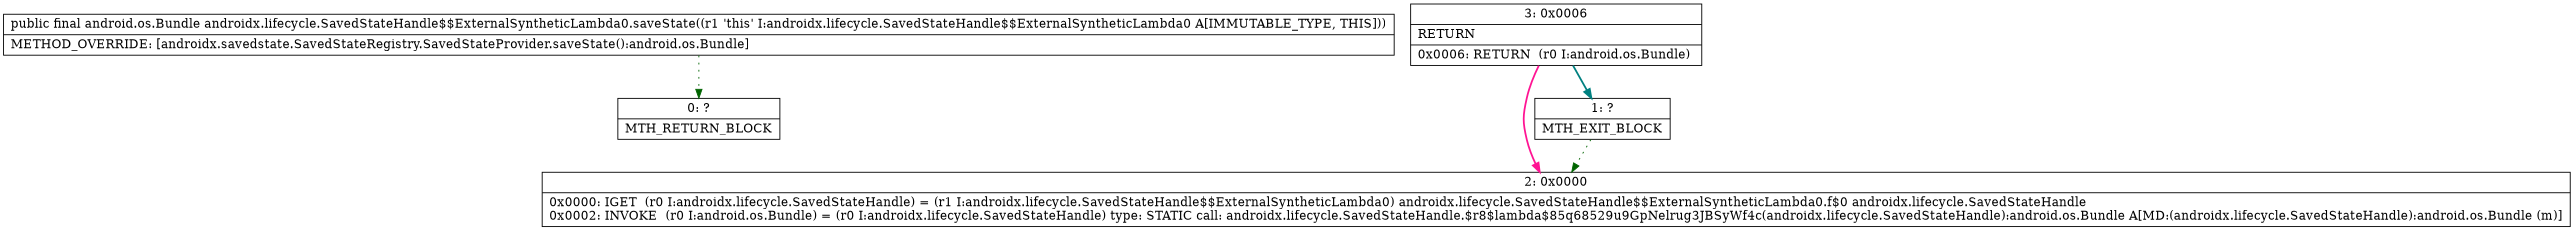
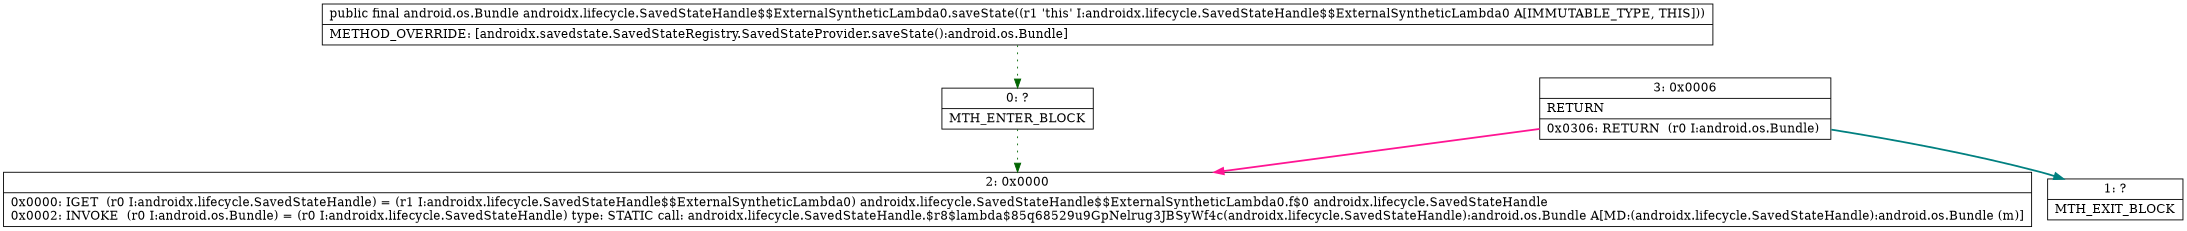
node "3: 0x0006": text "0x0006: RETURN  (r0 I:android.os.Bundle)" -> "0x0306: RETURN  (r0 I:android.os.Bundle)"
node "0: ?": text "MTH_RETURN_BLOCK" -> "MTH_ENTER_BLOCK"
edge "1: ?" -> "2: 0x0000": now "0: ?" -> "2: 0x0000"
